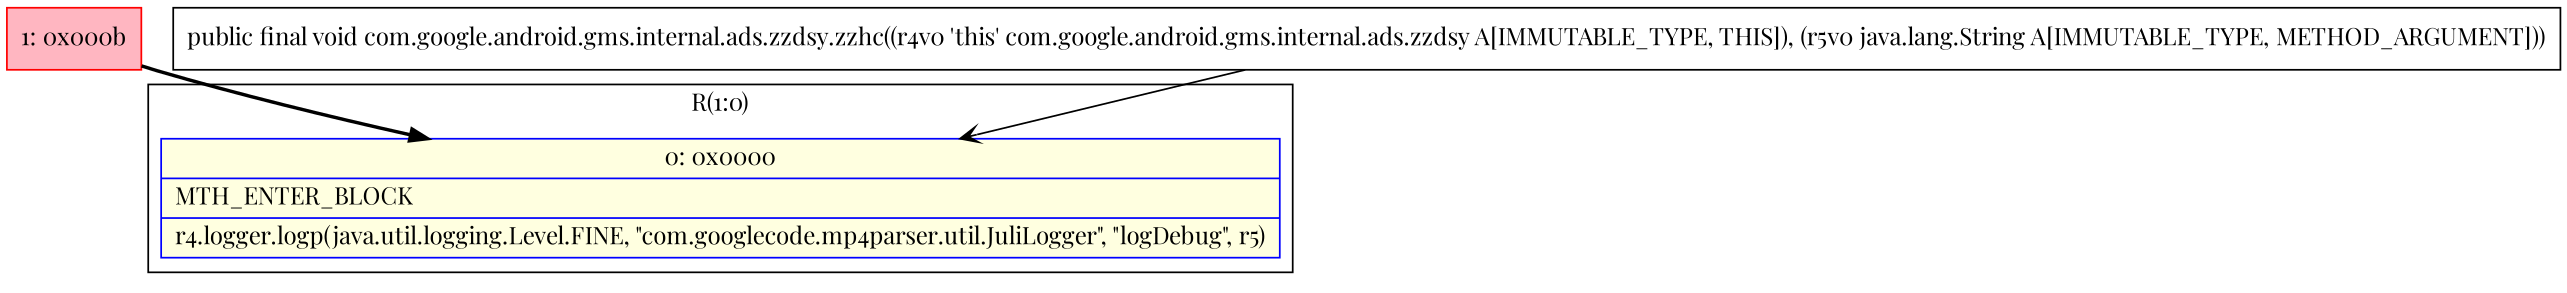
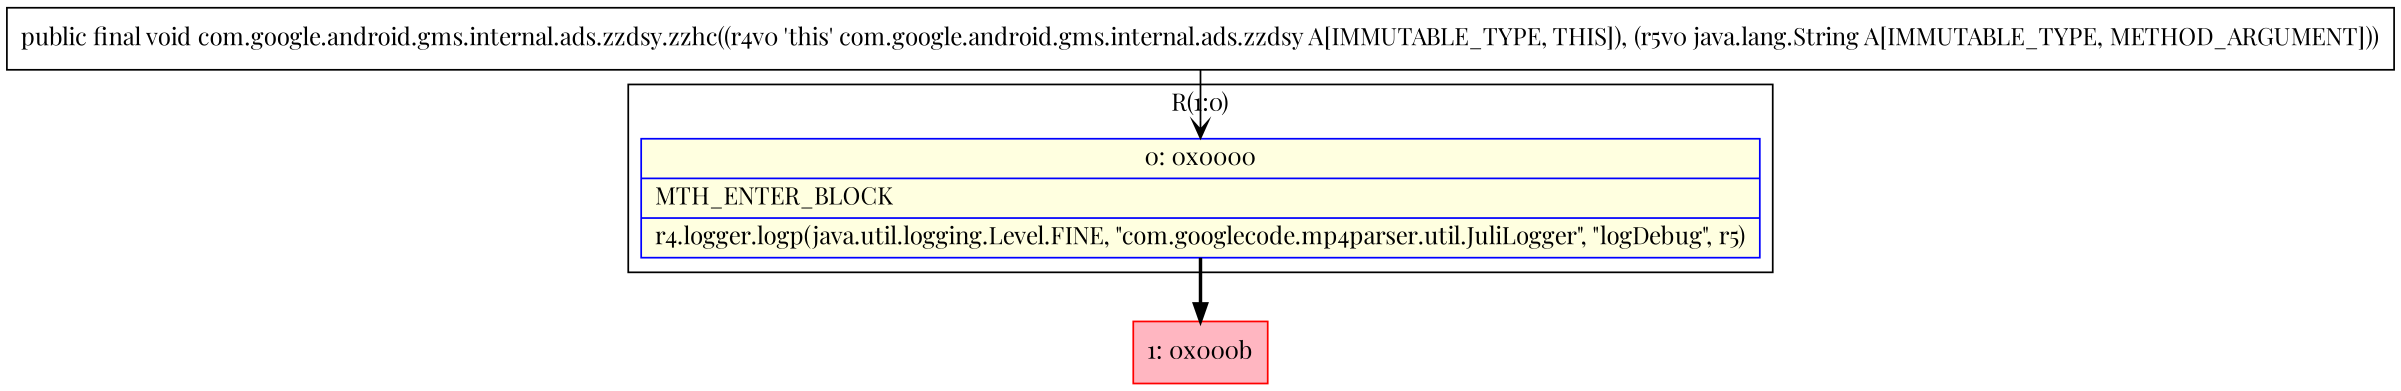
edge "1: 0x000b" -> "0: 0x0000": reversed
